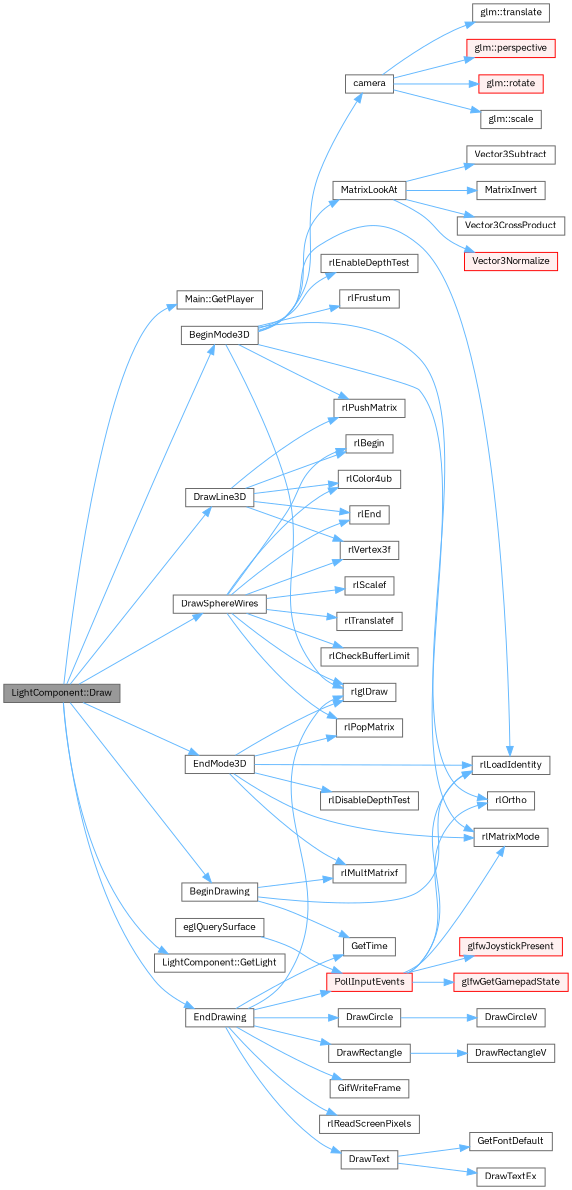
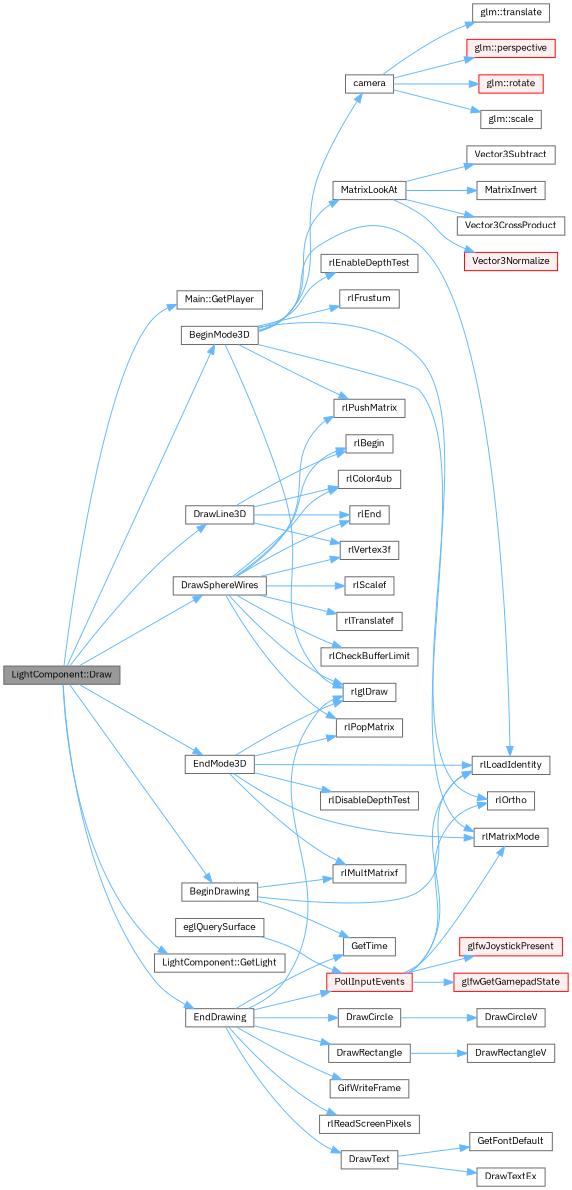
edge "DrawLine3D" -> "rlPushMatrix": now "DrawSphereWires" -> "rlPushMatrix"
